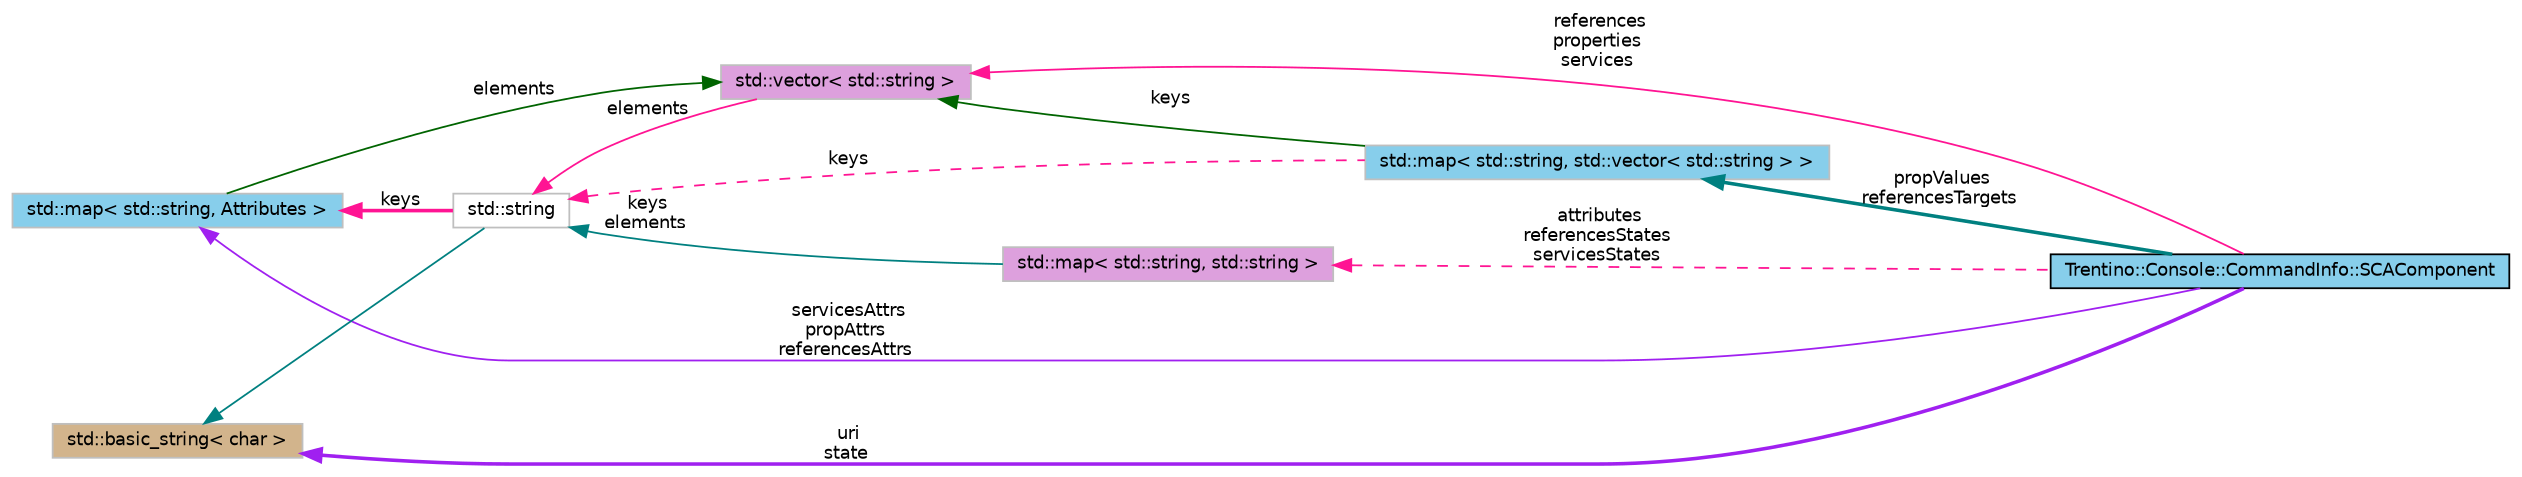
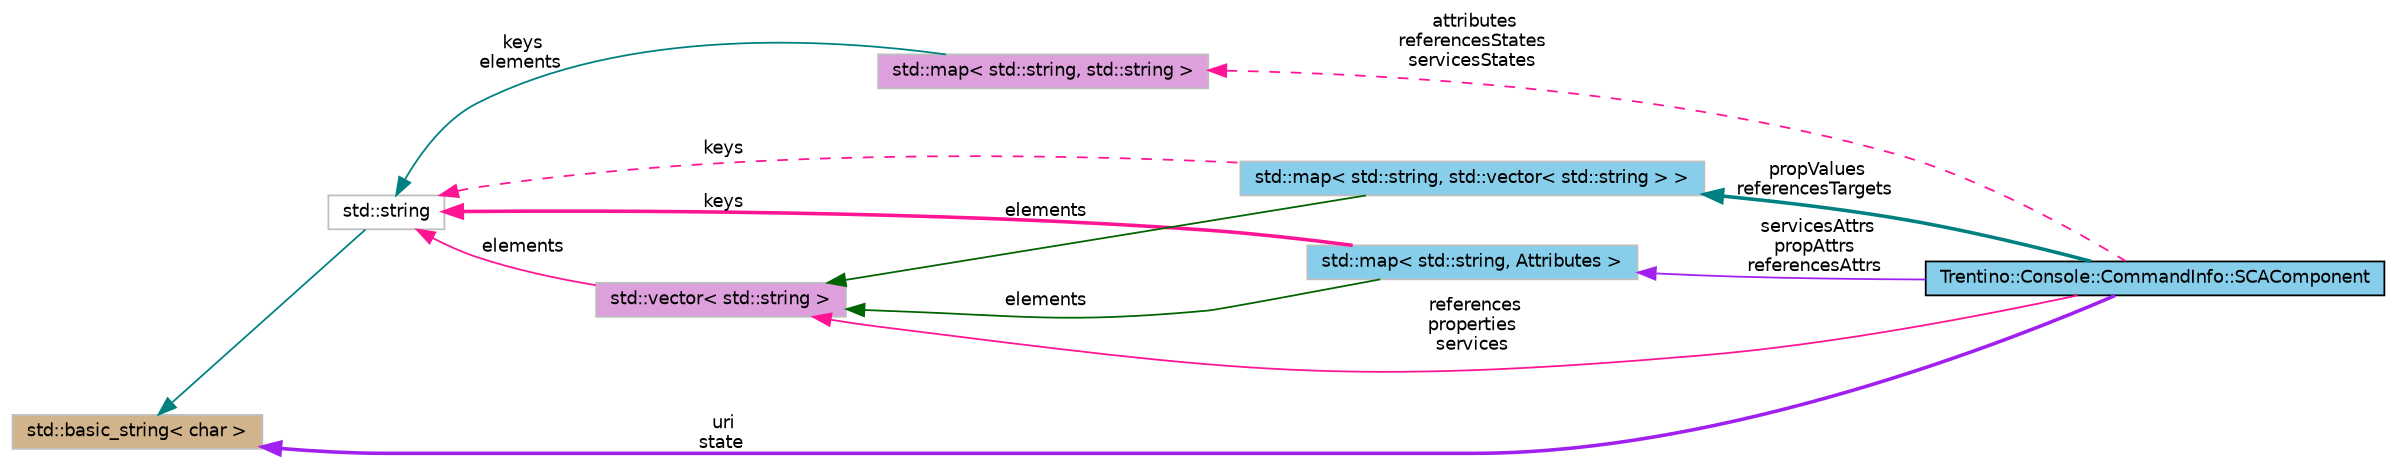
edge "std::map< std::string, std::vector< std::string > >" -> "std::vector< std::string >": label " keys" -> " elements"
edge "std::string" -> "std::map< std::string, Attributes >": reversed
